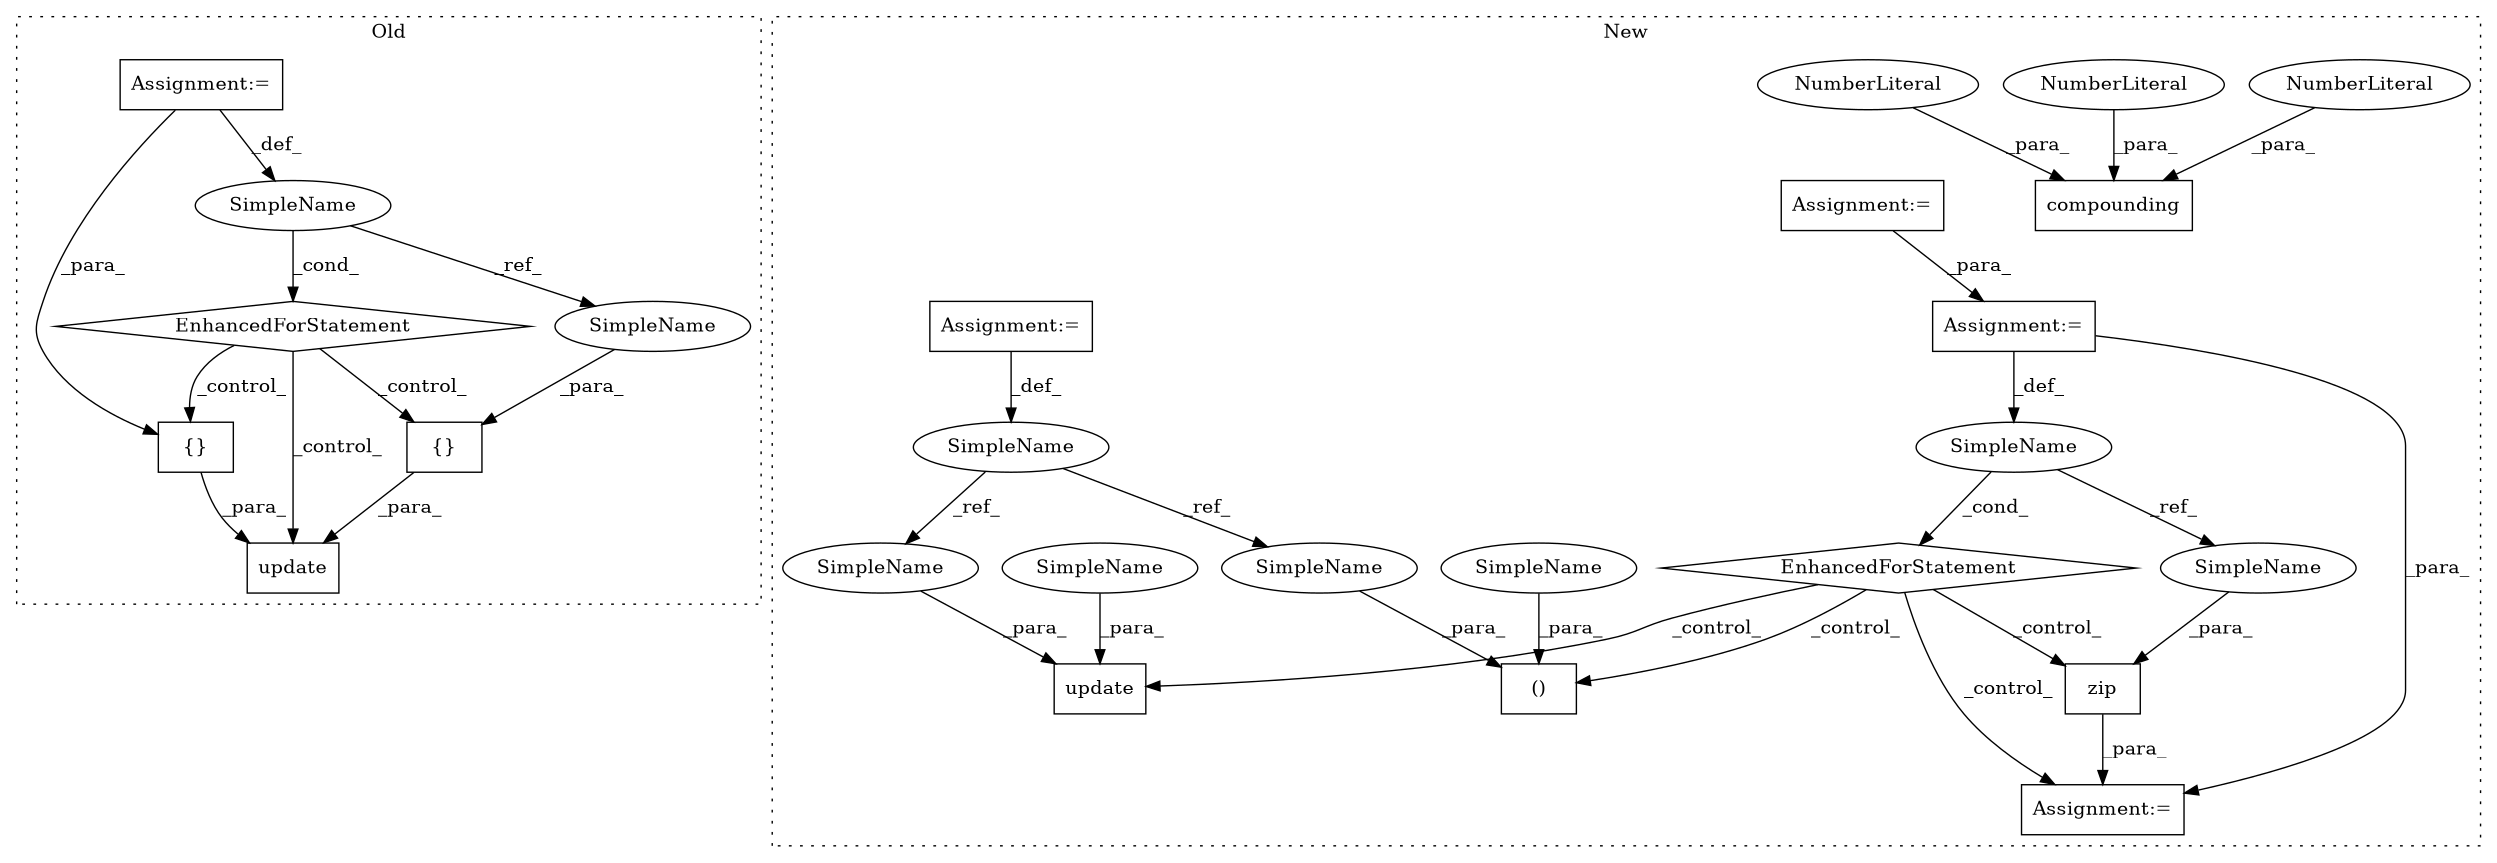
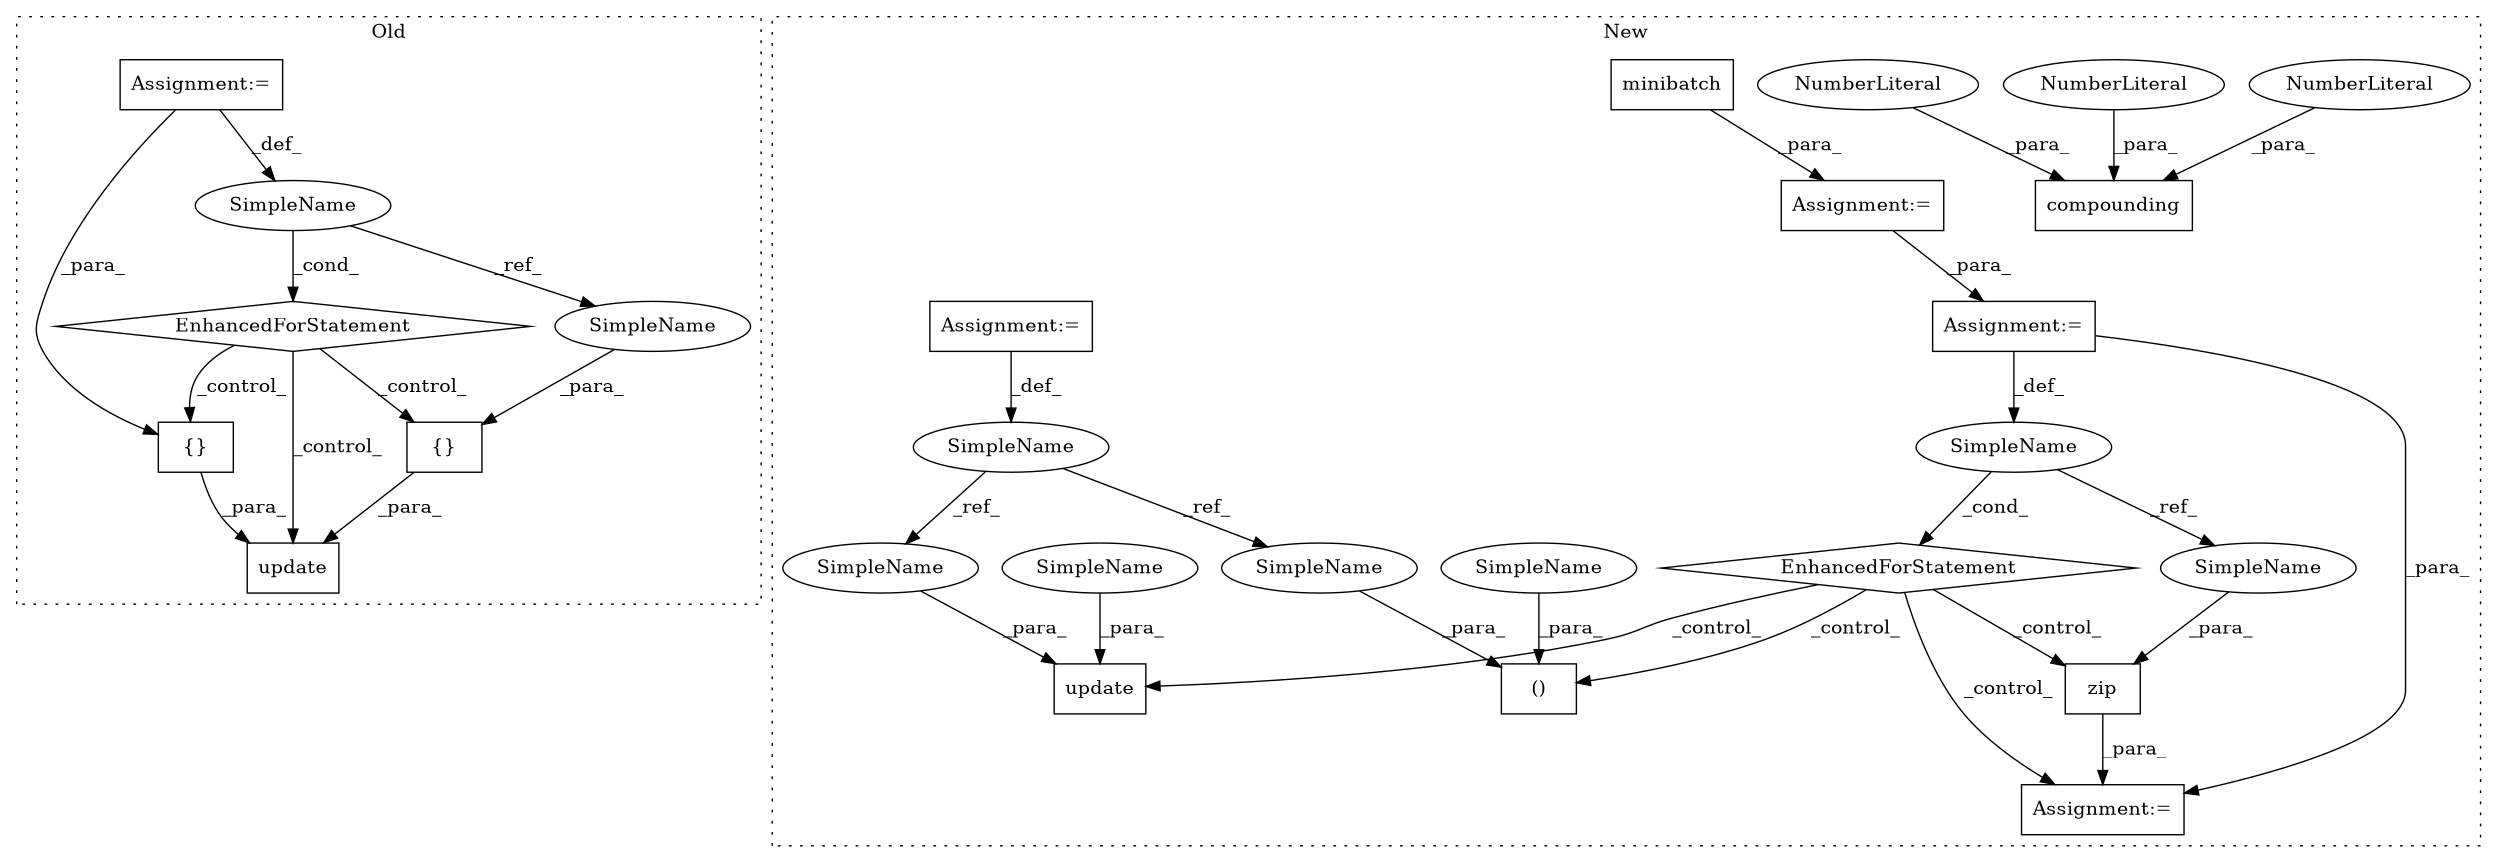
node "minibatch": added
